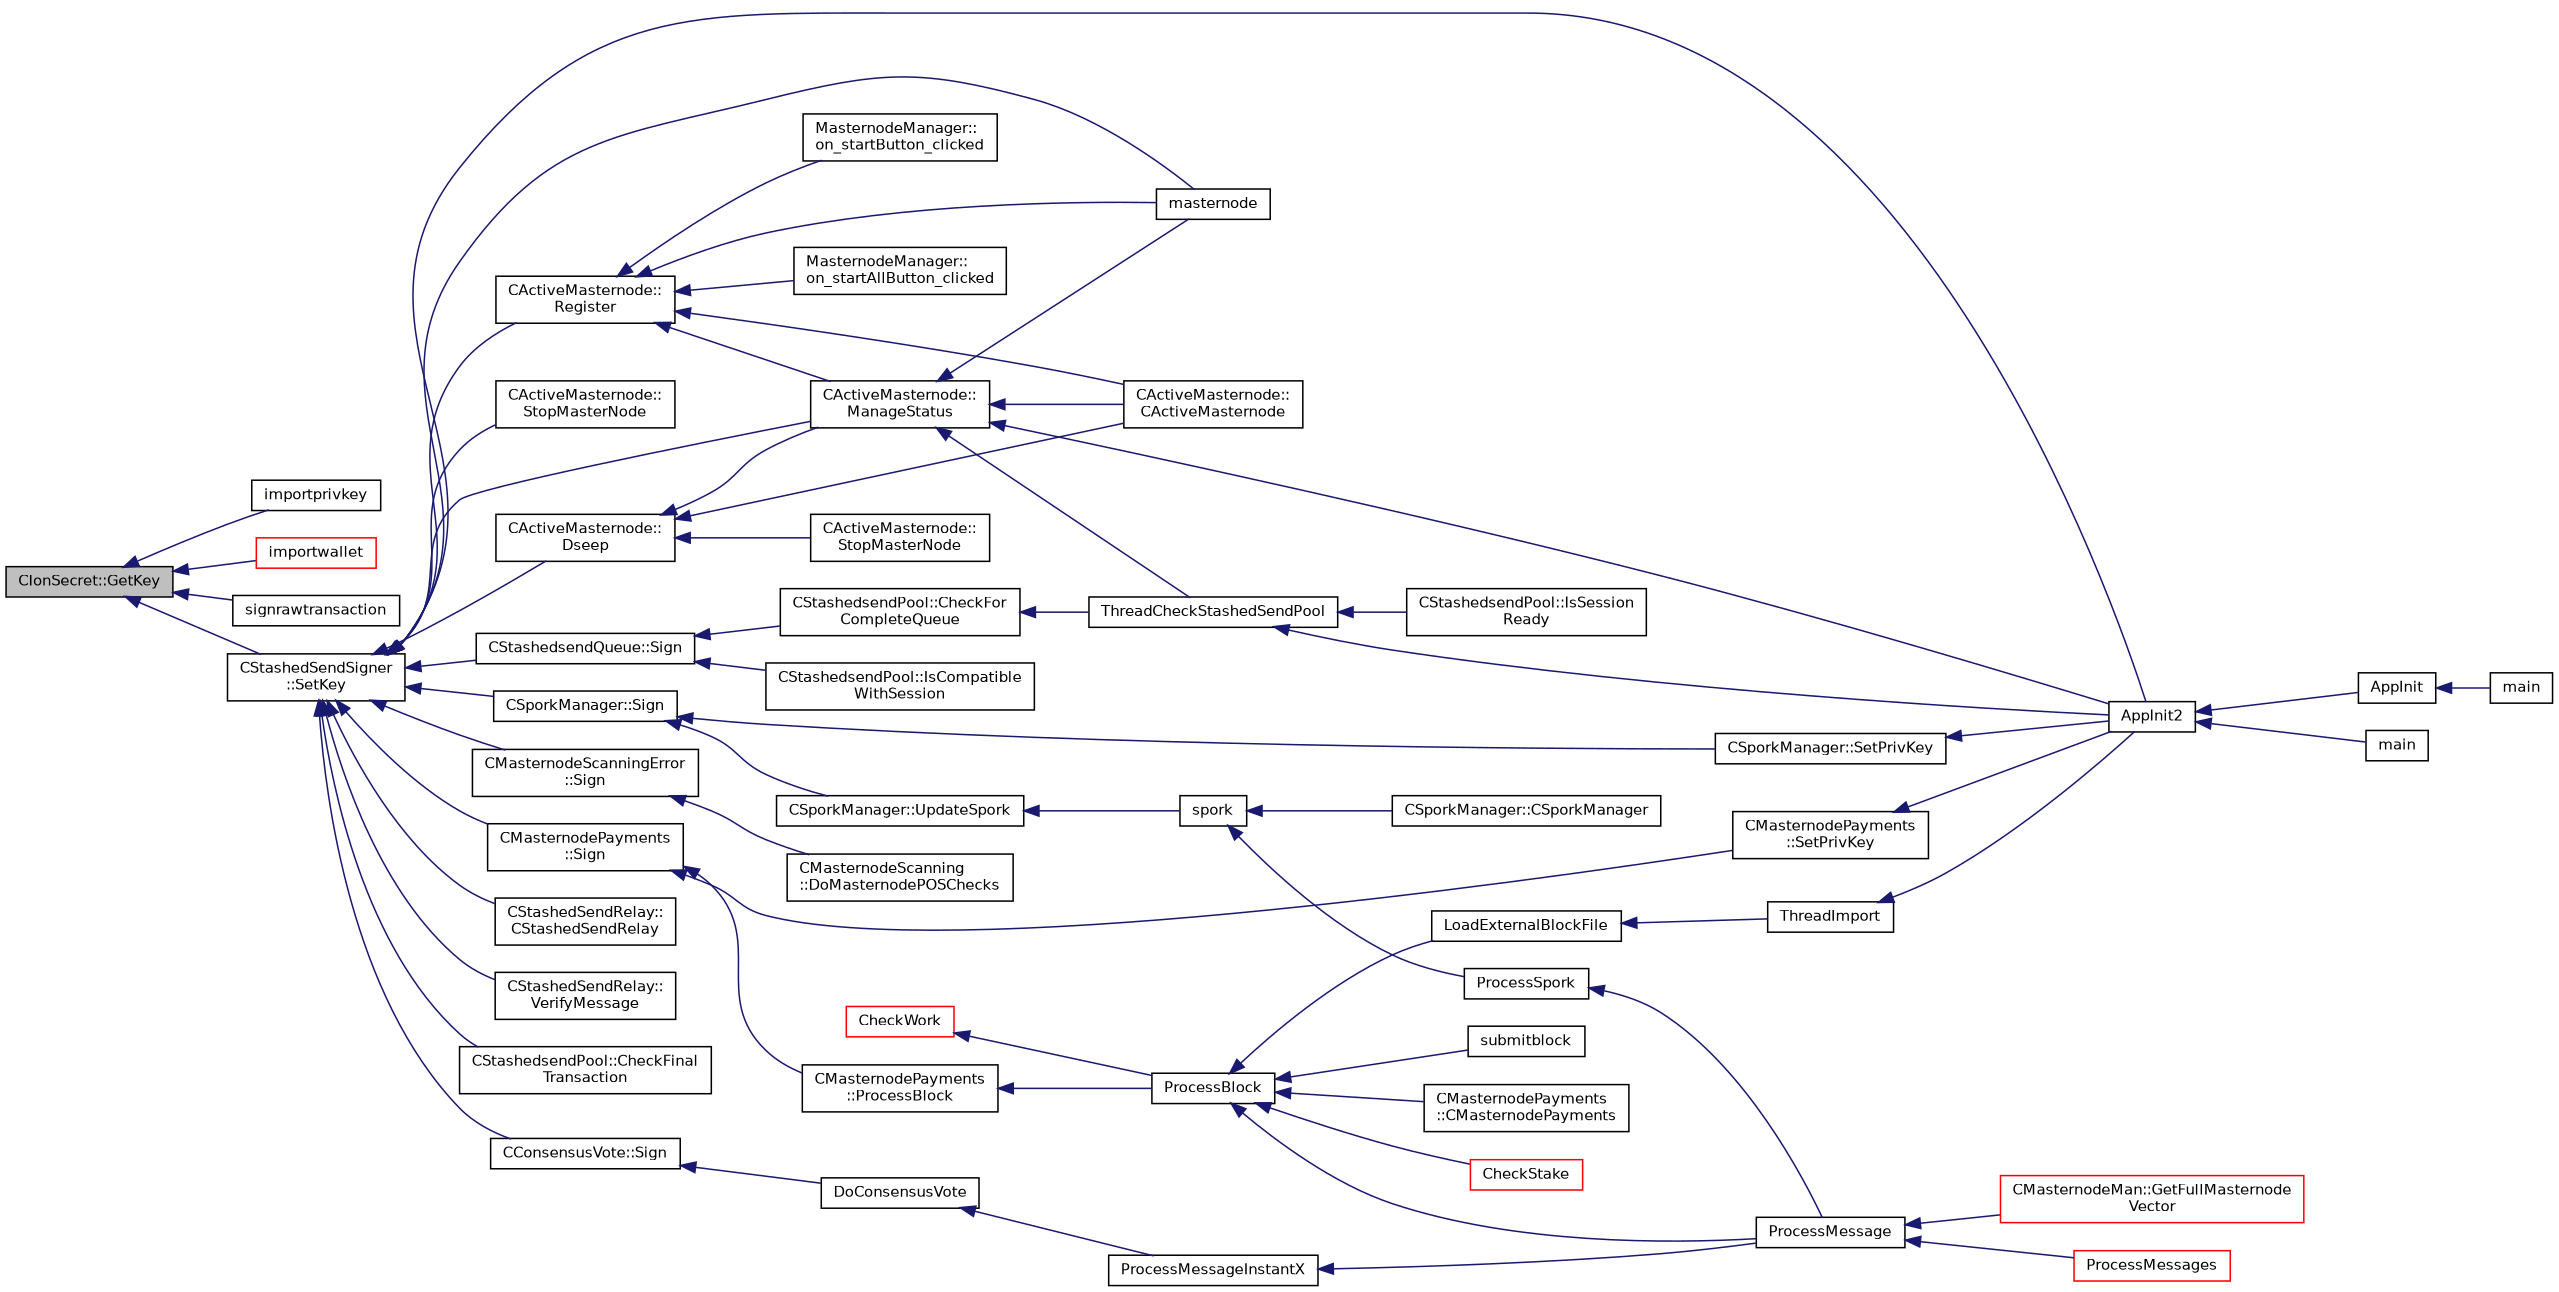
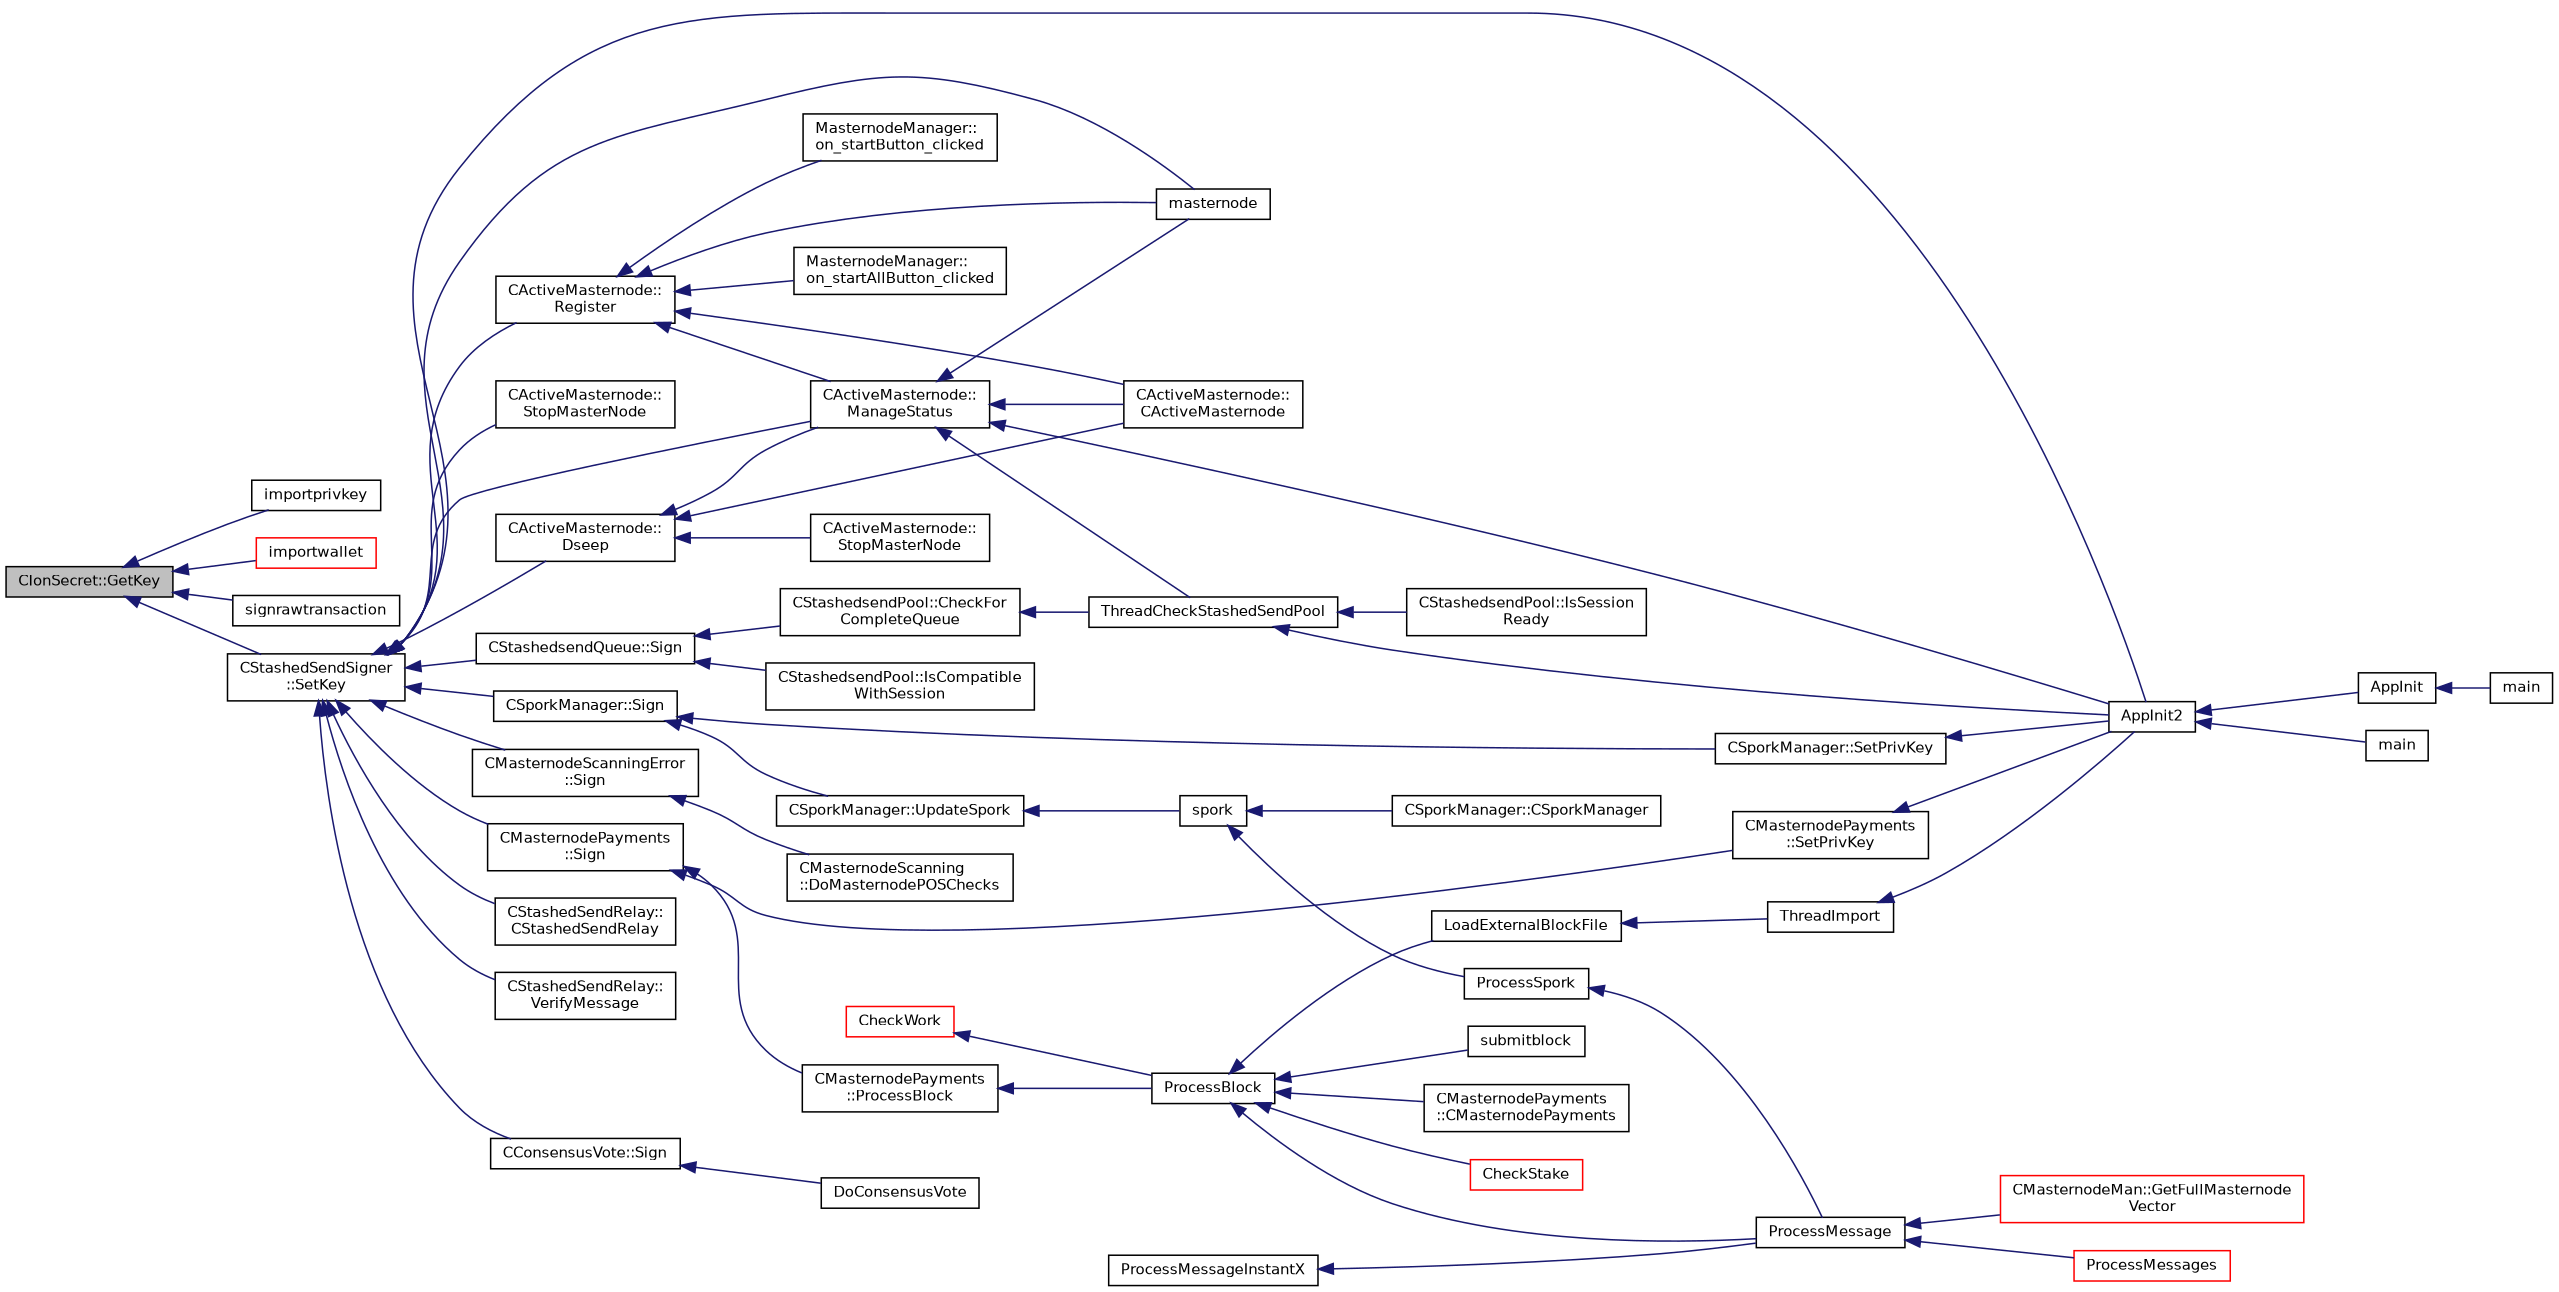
node "CStashedsendPool::CheckFinal Transaction": removed
edge "ProcessMessageInstantX" -> "DoConsensusVote": removed
